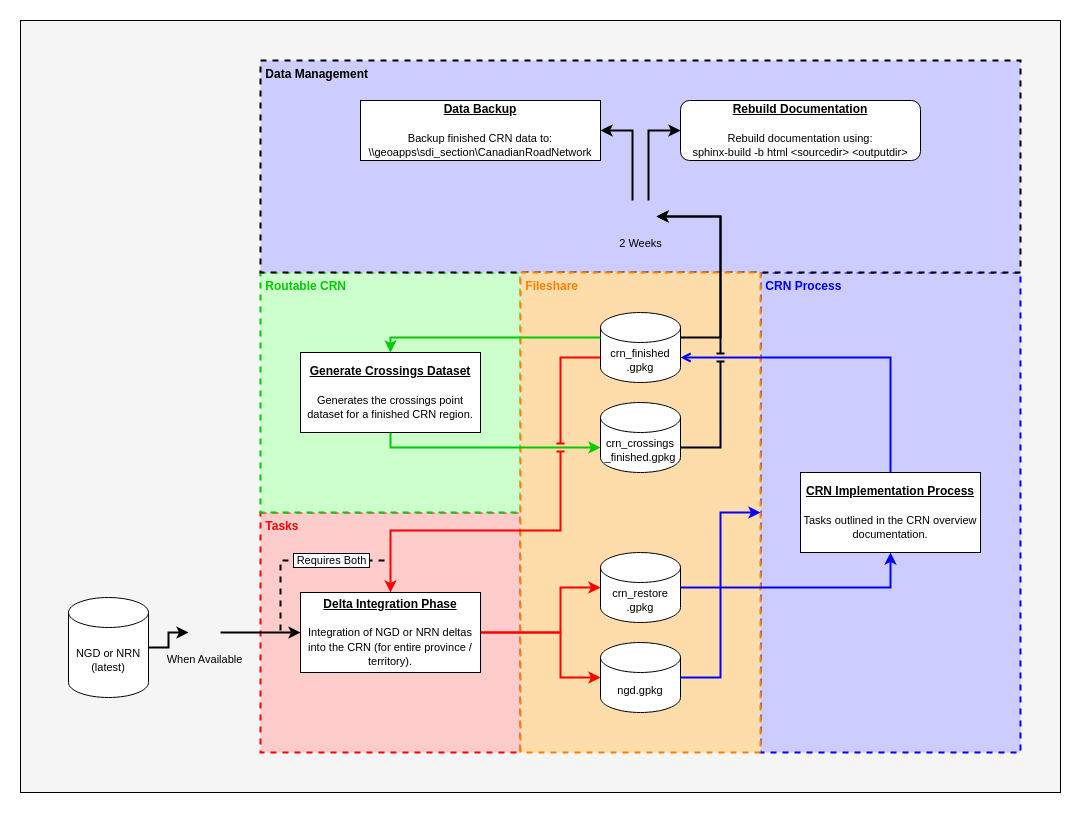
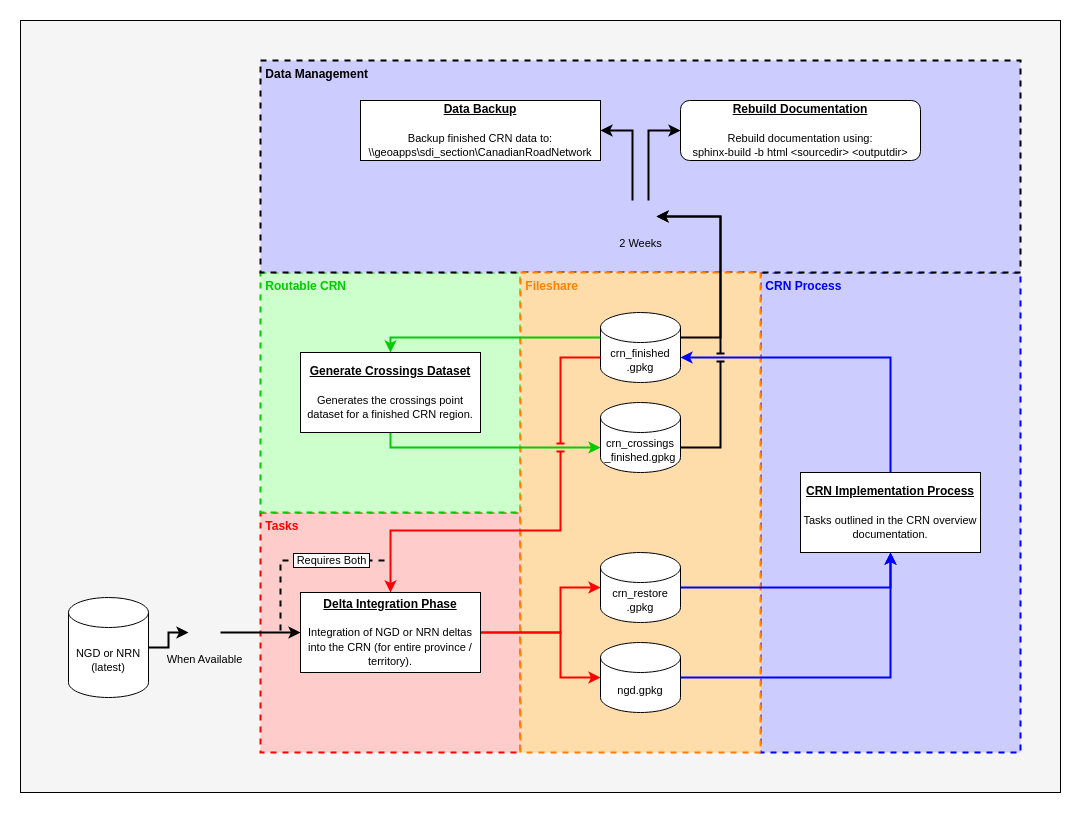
edge "CRN Implementation Process Tasks outlined in the CRN overview documentation." -> "crn_finished .gpkg": arrowhead open -> classic
edge "ngd.gpkg" -> "CRN Process": now "ngd.gpkg" -> "CRN Implementation Process Tasks outlined in the CRN overview documentation."
